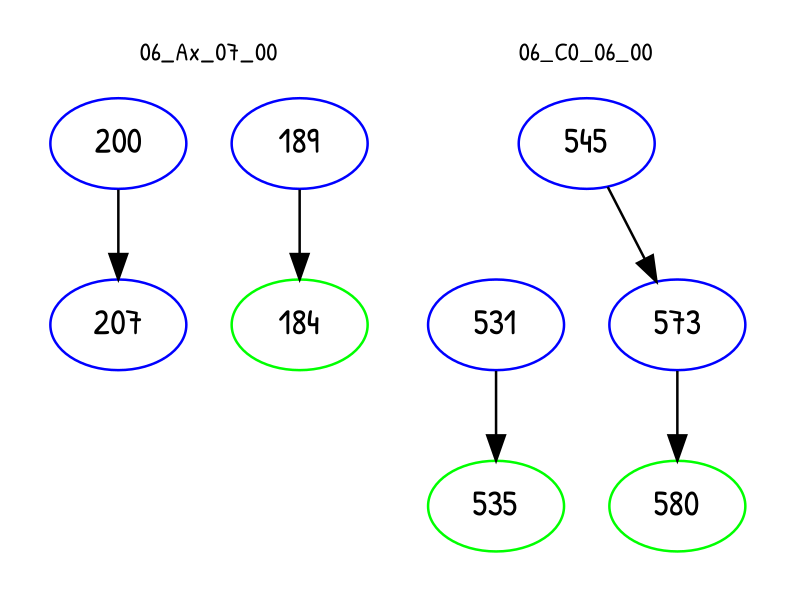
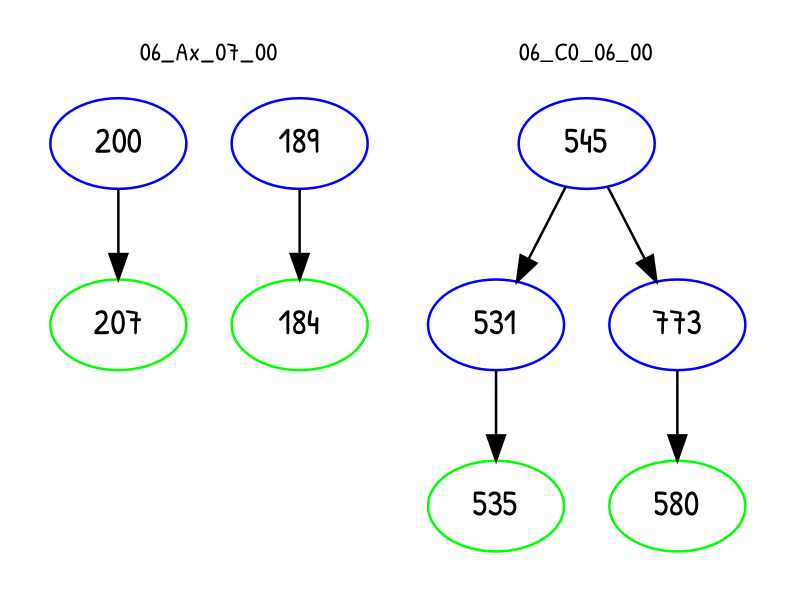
edge "545" -> "531": added
node "207": color blue -> green
node "573": label "573" -> "773"
